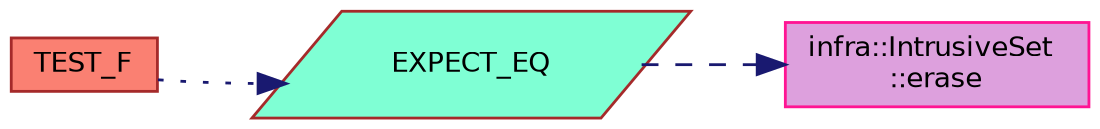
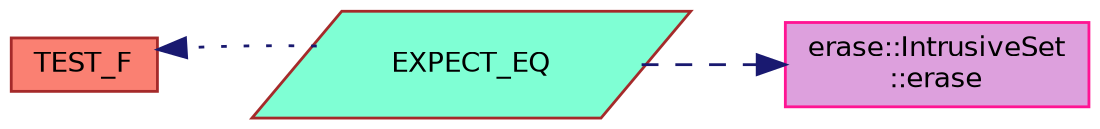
node "infra::IntrusiveSet ::erase": label "infra::IntrusiveSet ::erase" -> "erase::IntrusiveSet ::erase"
edge "TEST_F" -> "EXPECT_EQ": reversed
